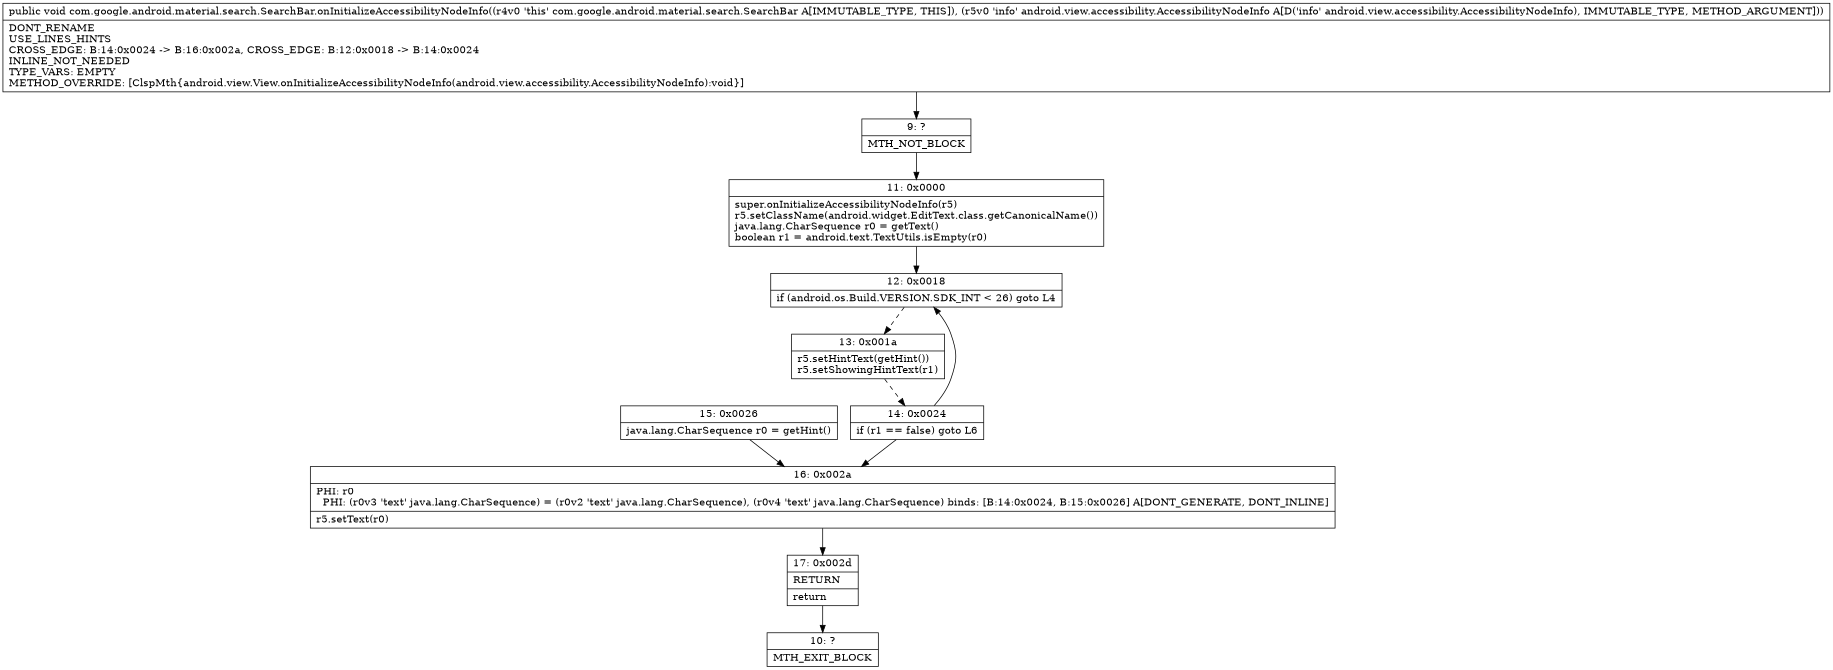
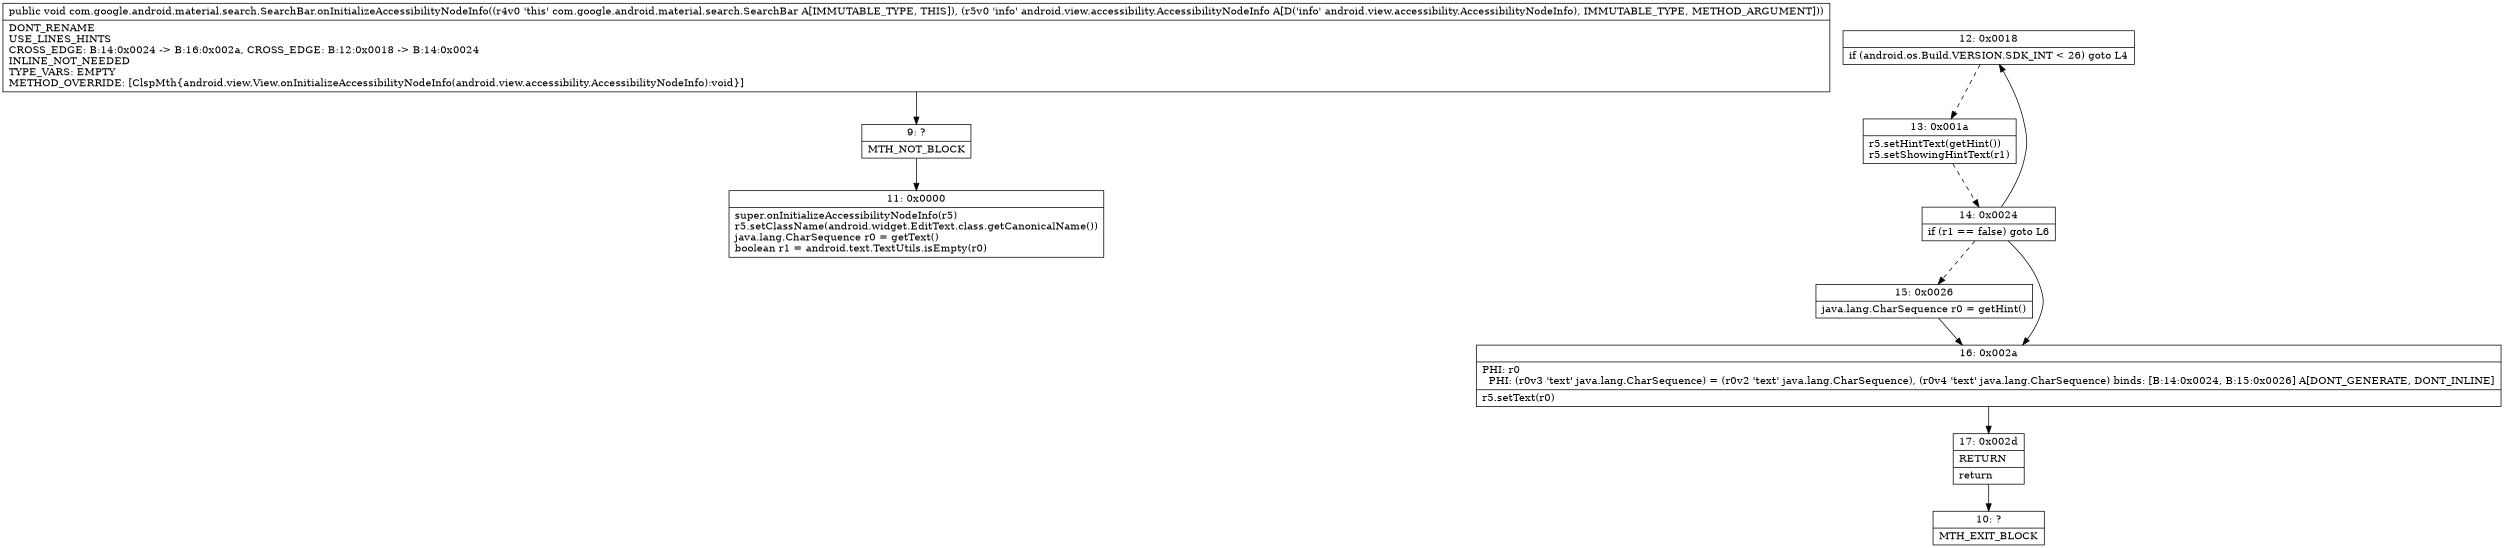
edge "11: 0x0000" -> "12: 0x0018": removed
edge "14: 0x0024" -> "15: 0x0026": added
